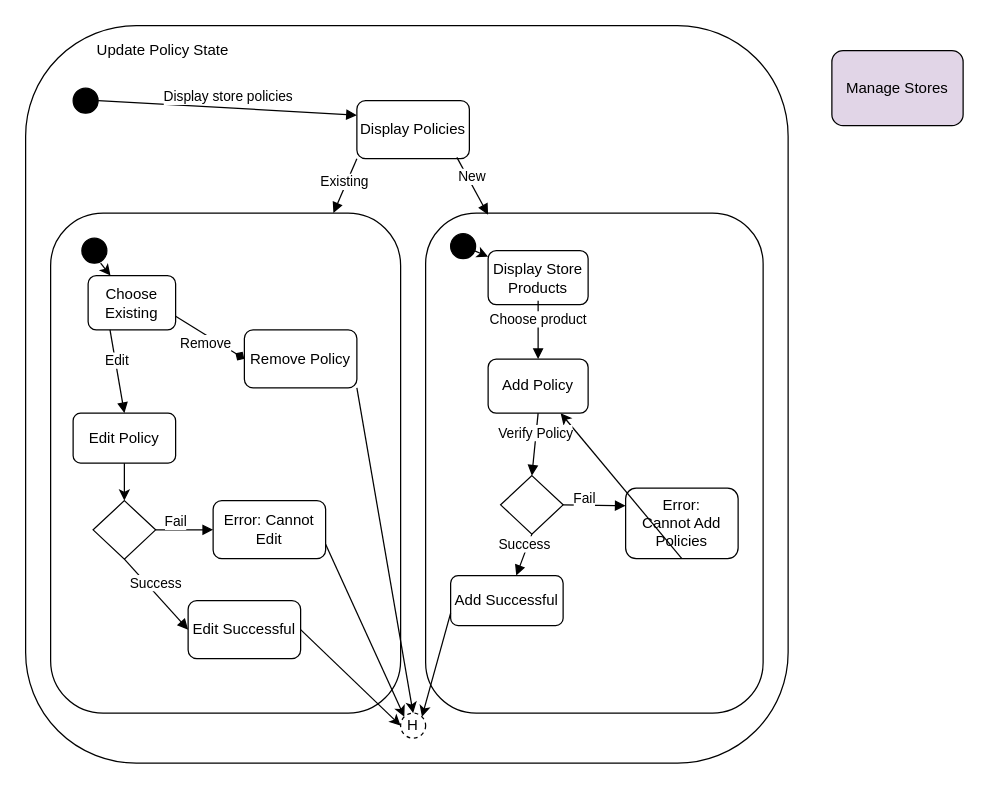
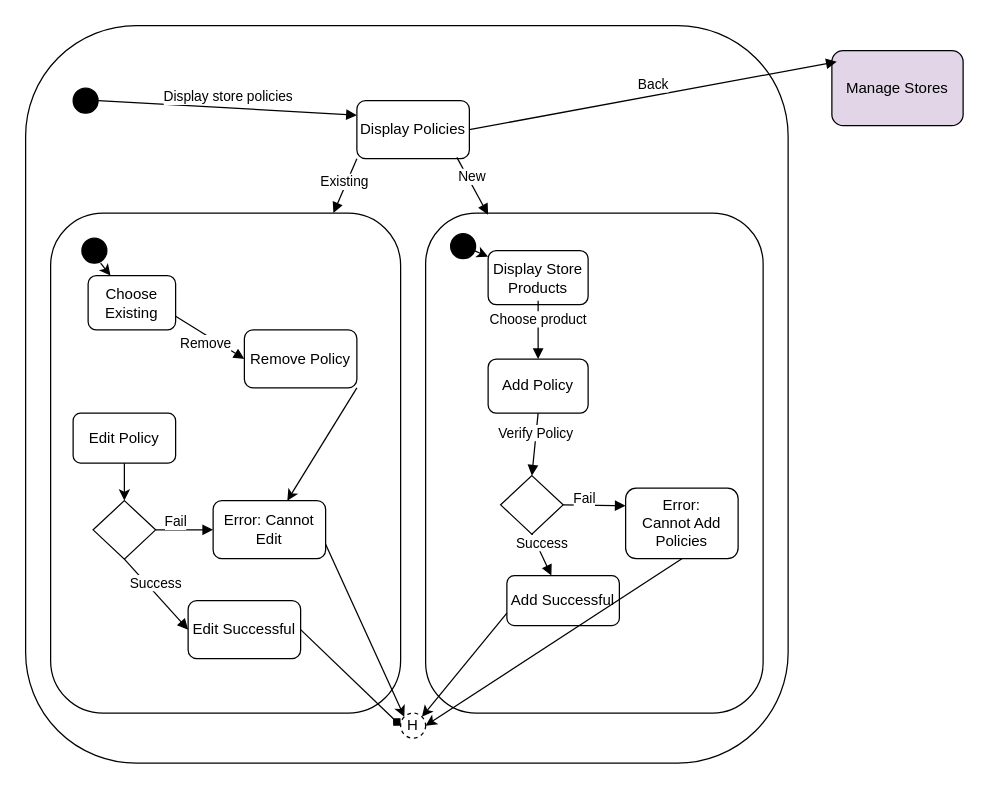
node "Update Policy State": removed
edge "Display Policies" -> "Manage Stores": added, label "Back"
edge "Choose Existing" -> "Remove Policy": arrowhead diamond -> block
edge "Choose Existing" -> "Edit Policy": removed, label "Edit"
edge "Error: Cannot Add Policies" -> "Add Policy": now "Error: Cannot Add Policies" -> "H"
edge "Remove Policy" -> "H": now "Remove Policy" -> "Error: Cannot Edit"
node "Add Successful": moved (507, 601) -> (563, 601)
edge "Edit Successful" -> "H": arrowhead classic -> diamond
